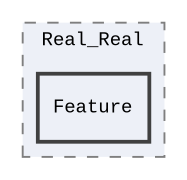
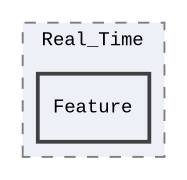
cluster "Real_Real": label "Real_Real" -> "Real_Time"
